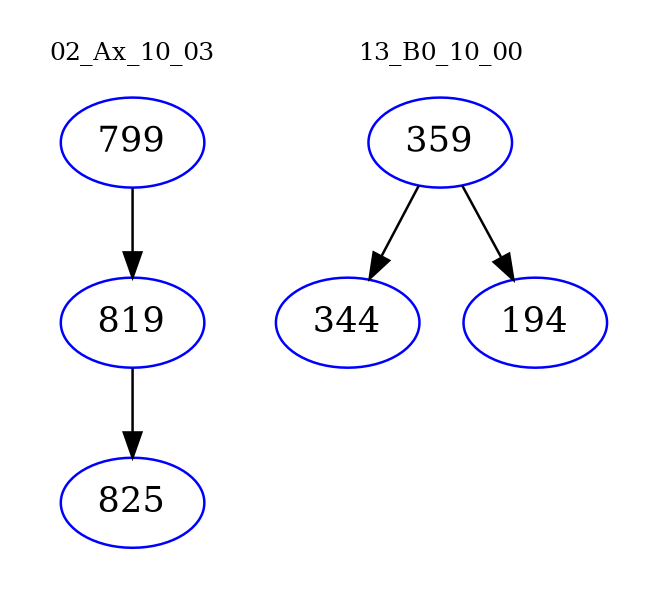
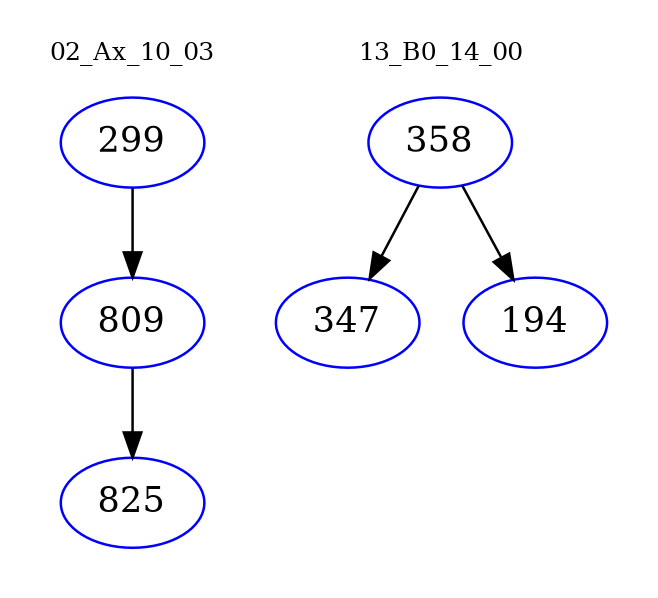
cluster "13_B0_10_00": label "13_B0_10_00" -> "13_B0_14_00"
node "799": label "799" -> "299"
node "359": label "359" -> "358"
node "819": label "819" -> "809"
node "344": label "344" -> "347"
